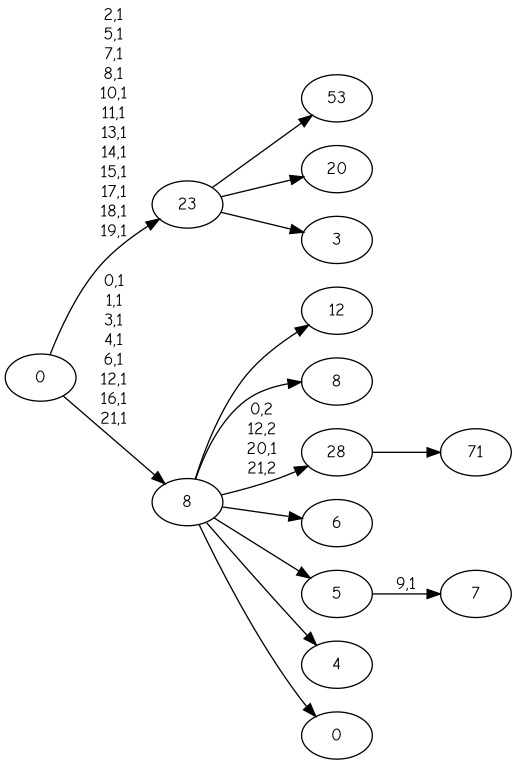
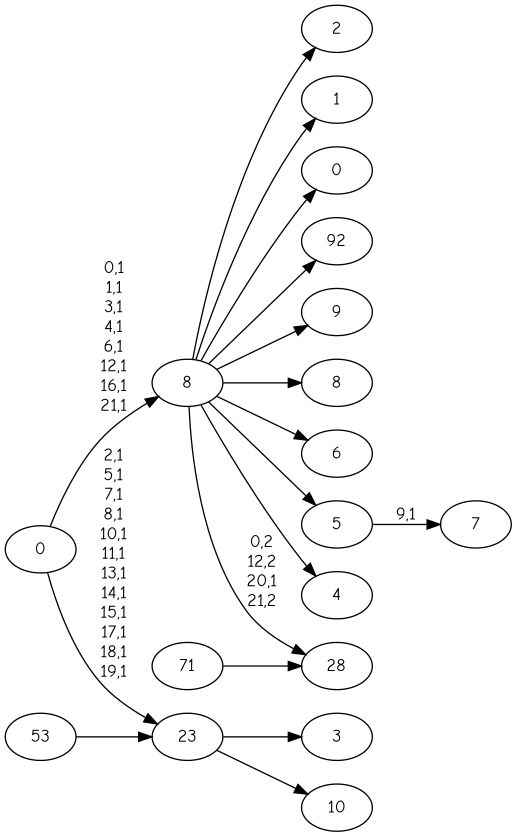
node "2": added
node "1": added
edge "23" -> "53": reversed
node "20": label "20" -> "10"
node "12": label "12" -> "92"
node "9": added
edge "28" -> "71": reversed
